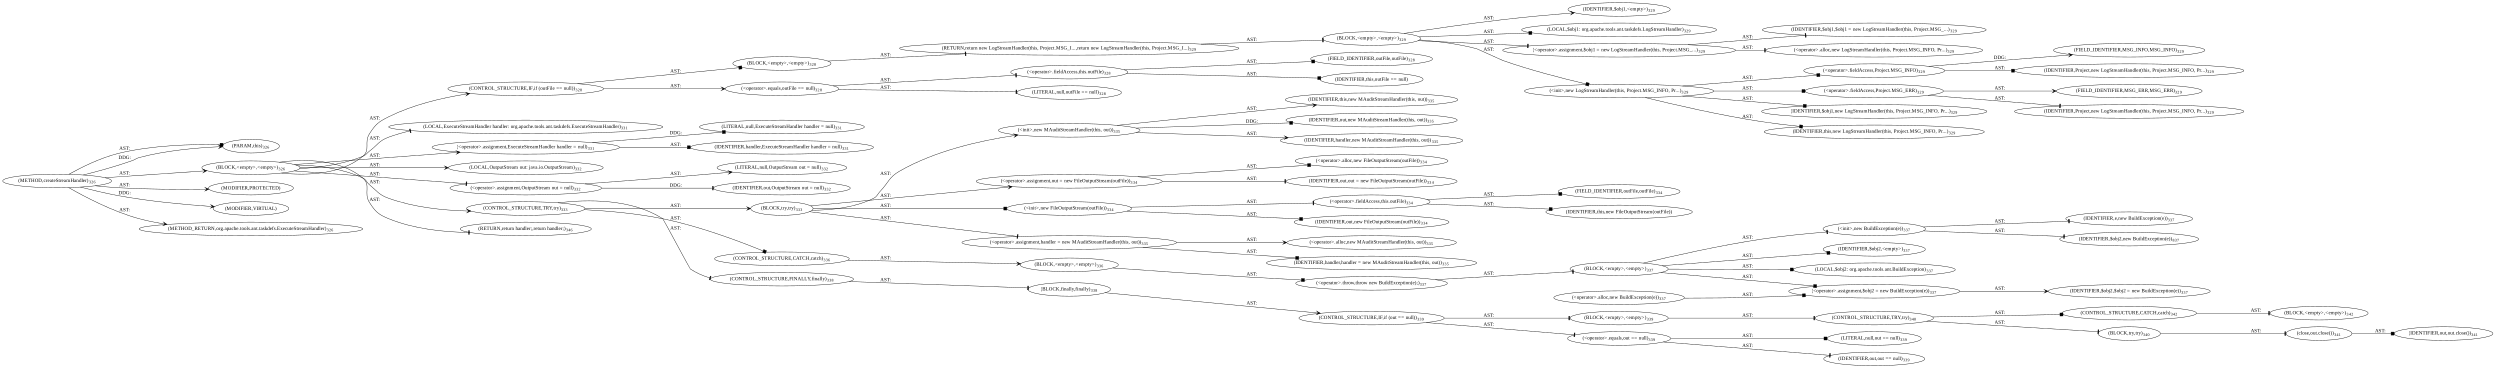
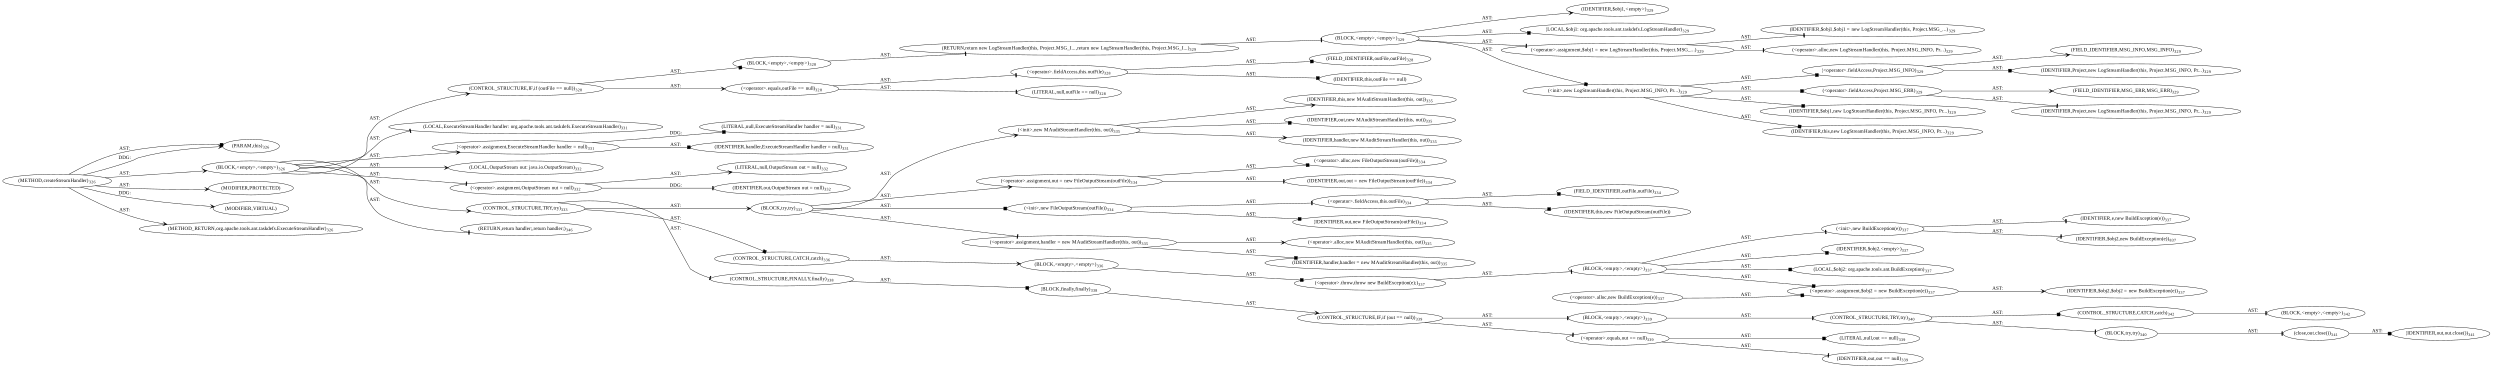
edge "(<operator>.fieldAccess,Project.MSG_INFO)" -> "(FIELD_IDENTIFIER,MSG_INFO,MSG_INFO)": label "DDG: " -> "AST: "
edge "(<init>,new MAuditStreamHandler(this, out))" -> "(IDENTIFIER,out,new MAuditStreamHandler(this, out))": label "DDG: " -> "AST: "
edge "(CONTROL_STRUCTURE,FINALLY,finally)" -> "(BLOCK,finally,finally)": arrowhead tee -> box
